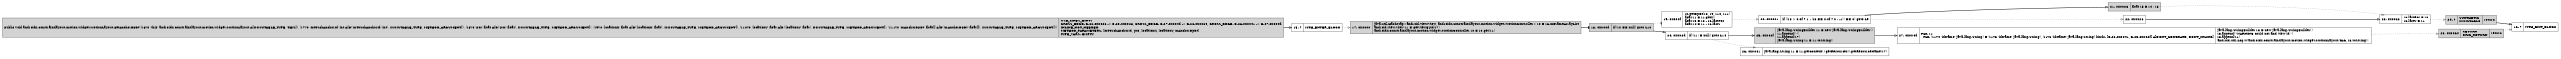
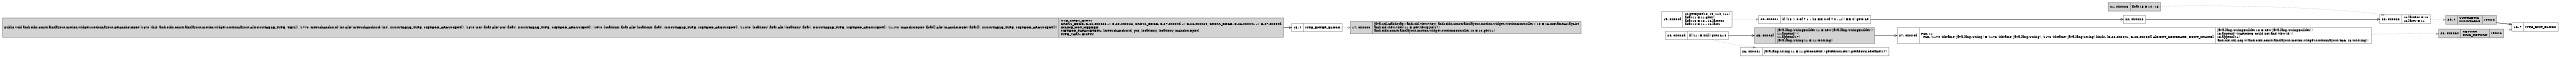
edge "20: 0x0021" -> "21: 0x0023": removed
edge "20: 0x0021" -> "22: 0x0026": style dotted -> bold
node "18: 0x000d": removed
